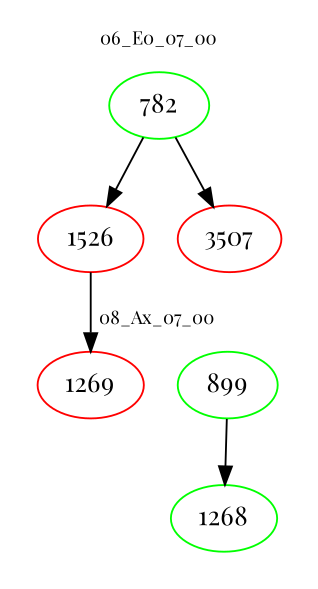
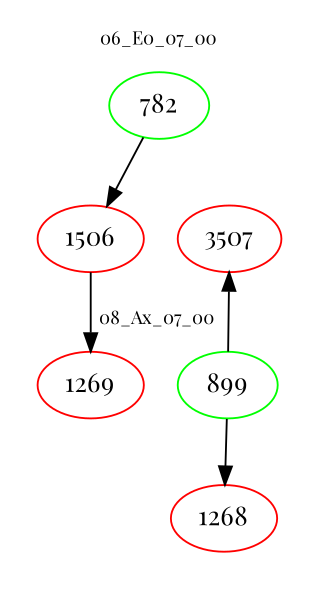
edge "782" -> "3507": now "899" -> "3507"
node "1526": label "1526" -> "1506"
node "1268": color green -> red
